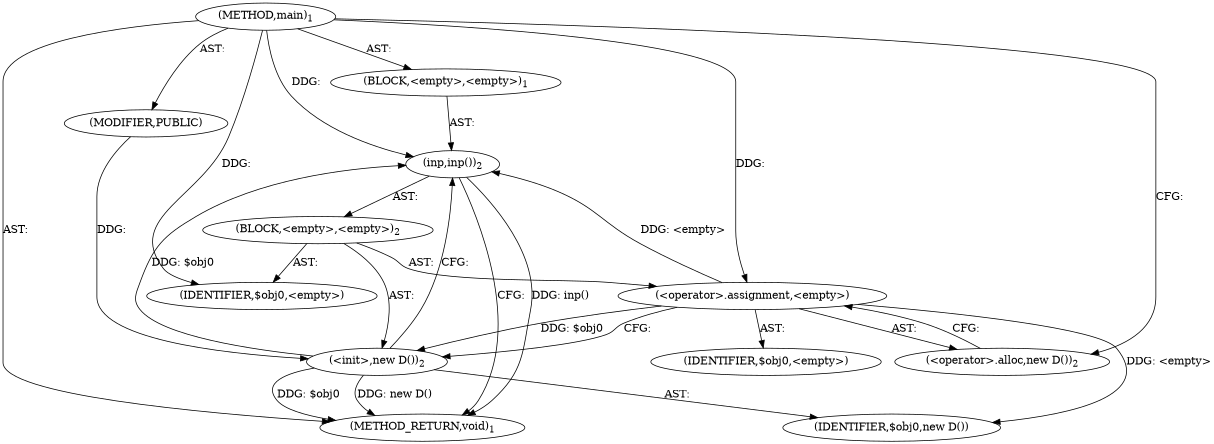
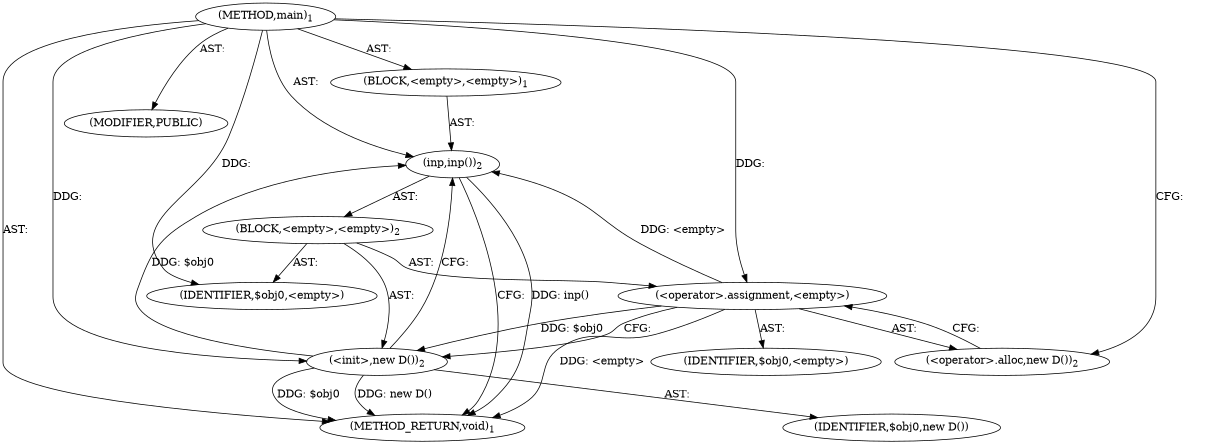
edge "(METHOD,main)" -> "(inp,inp())": label "DDG: " -> "AST: "
edge "(MODIFIER,PUBLIC)" -> "(<init>,new D())": now "(METHOD,main)" -> "(<init>,new D())"
edge "(<operator>.assignment,<empty>)" -> "(IDENTIFIER,$obj0,new D())": now "(<operator>.assignment,<empty>)" -> "(METHOD_RETURN,void)"
